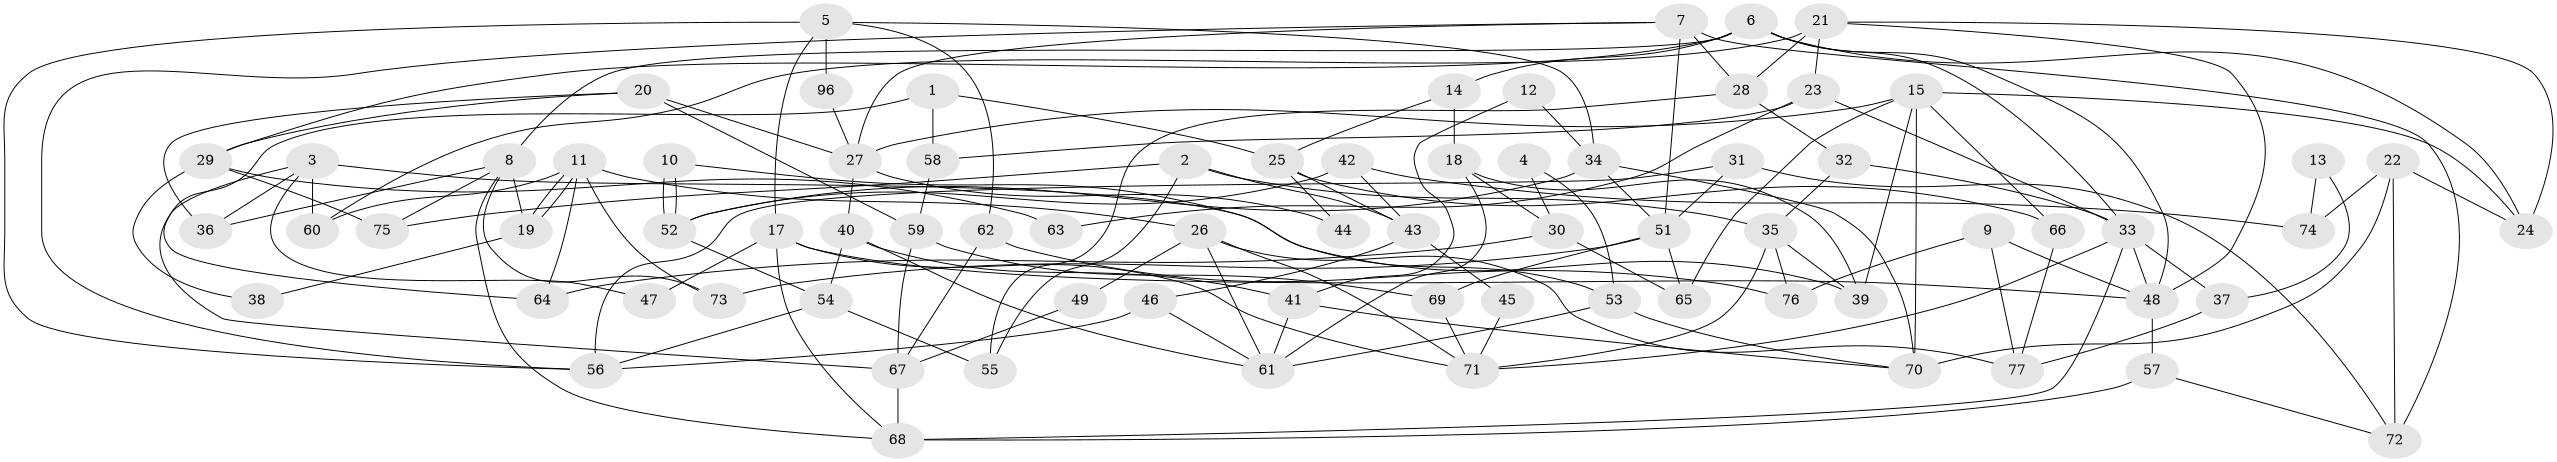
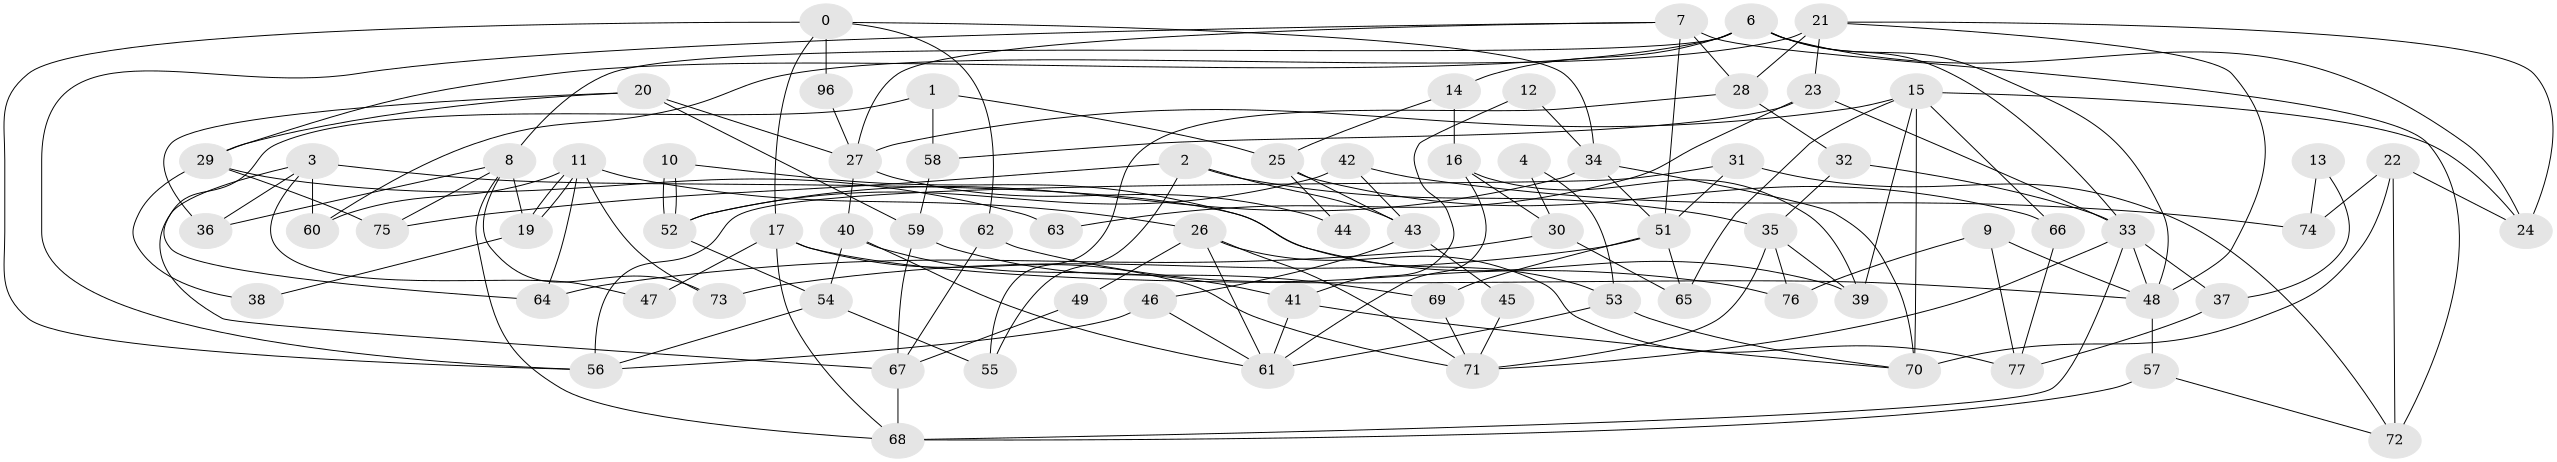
node "5": label "5" -> "0"
node "18": label "18" -> "16"
